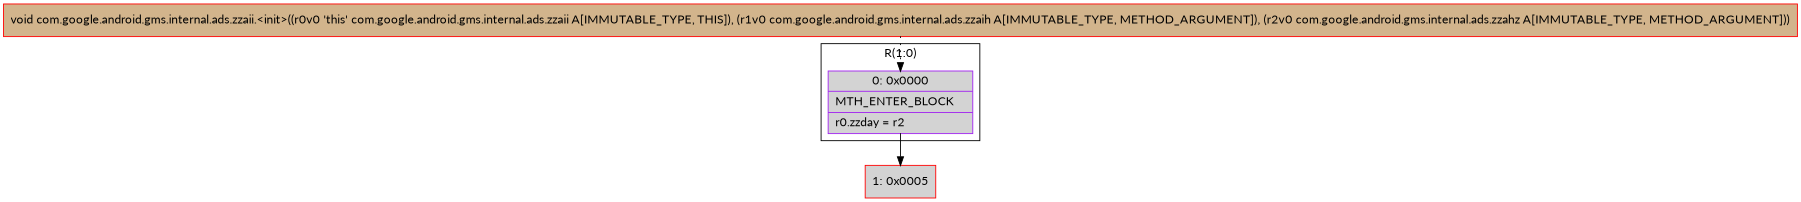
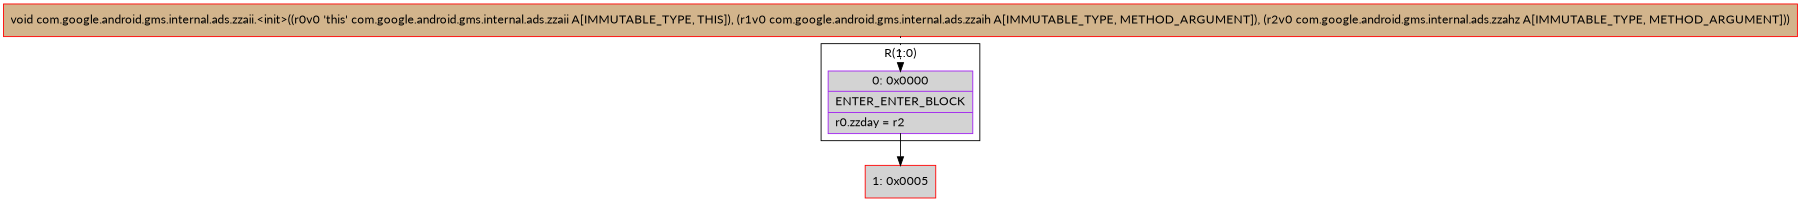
node "0: 0x0000": text "MTH_ENTER_BLOCK" -> "ENTER_ENTER_BLOCK"
